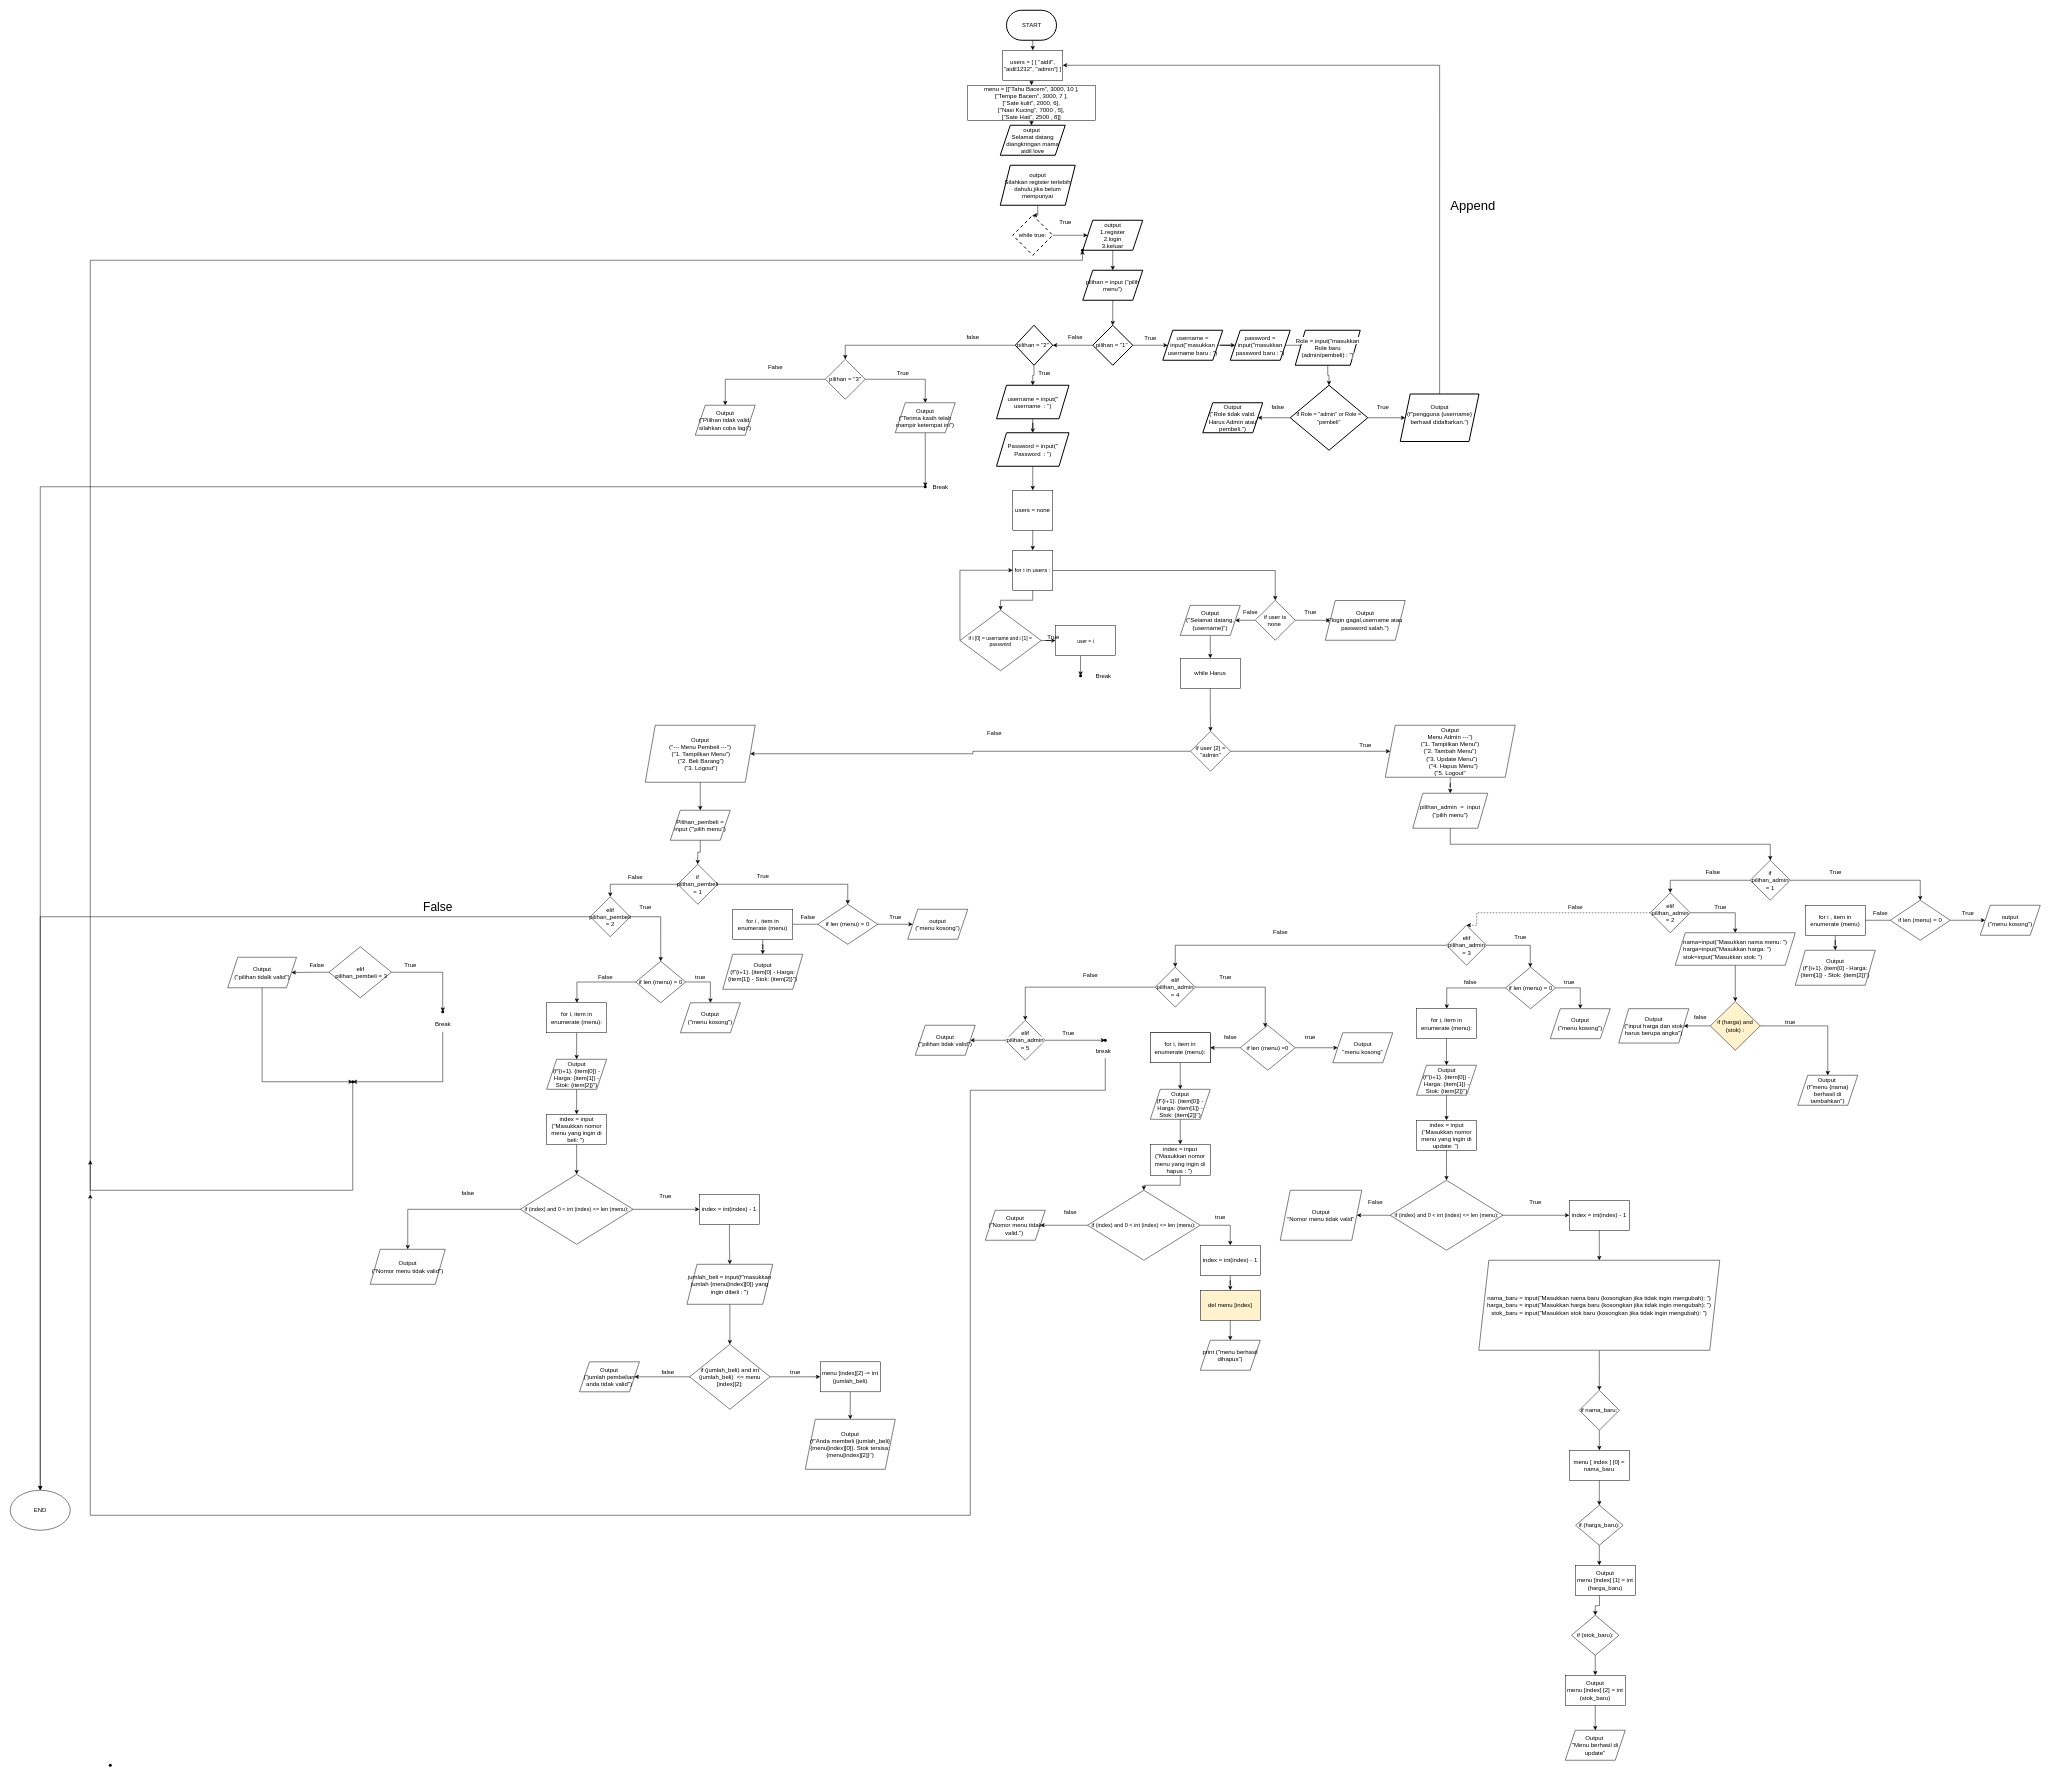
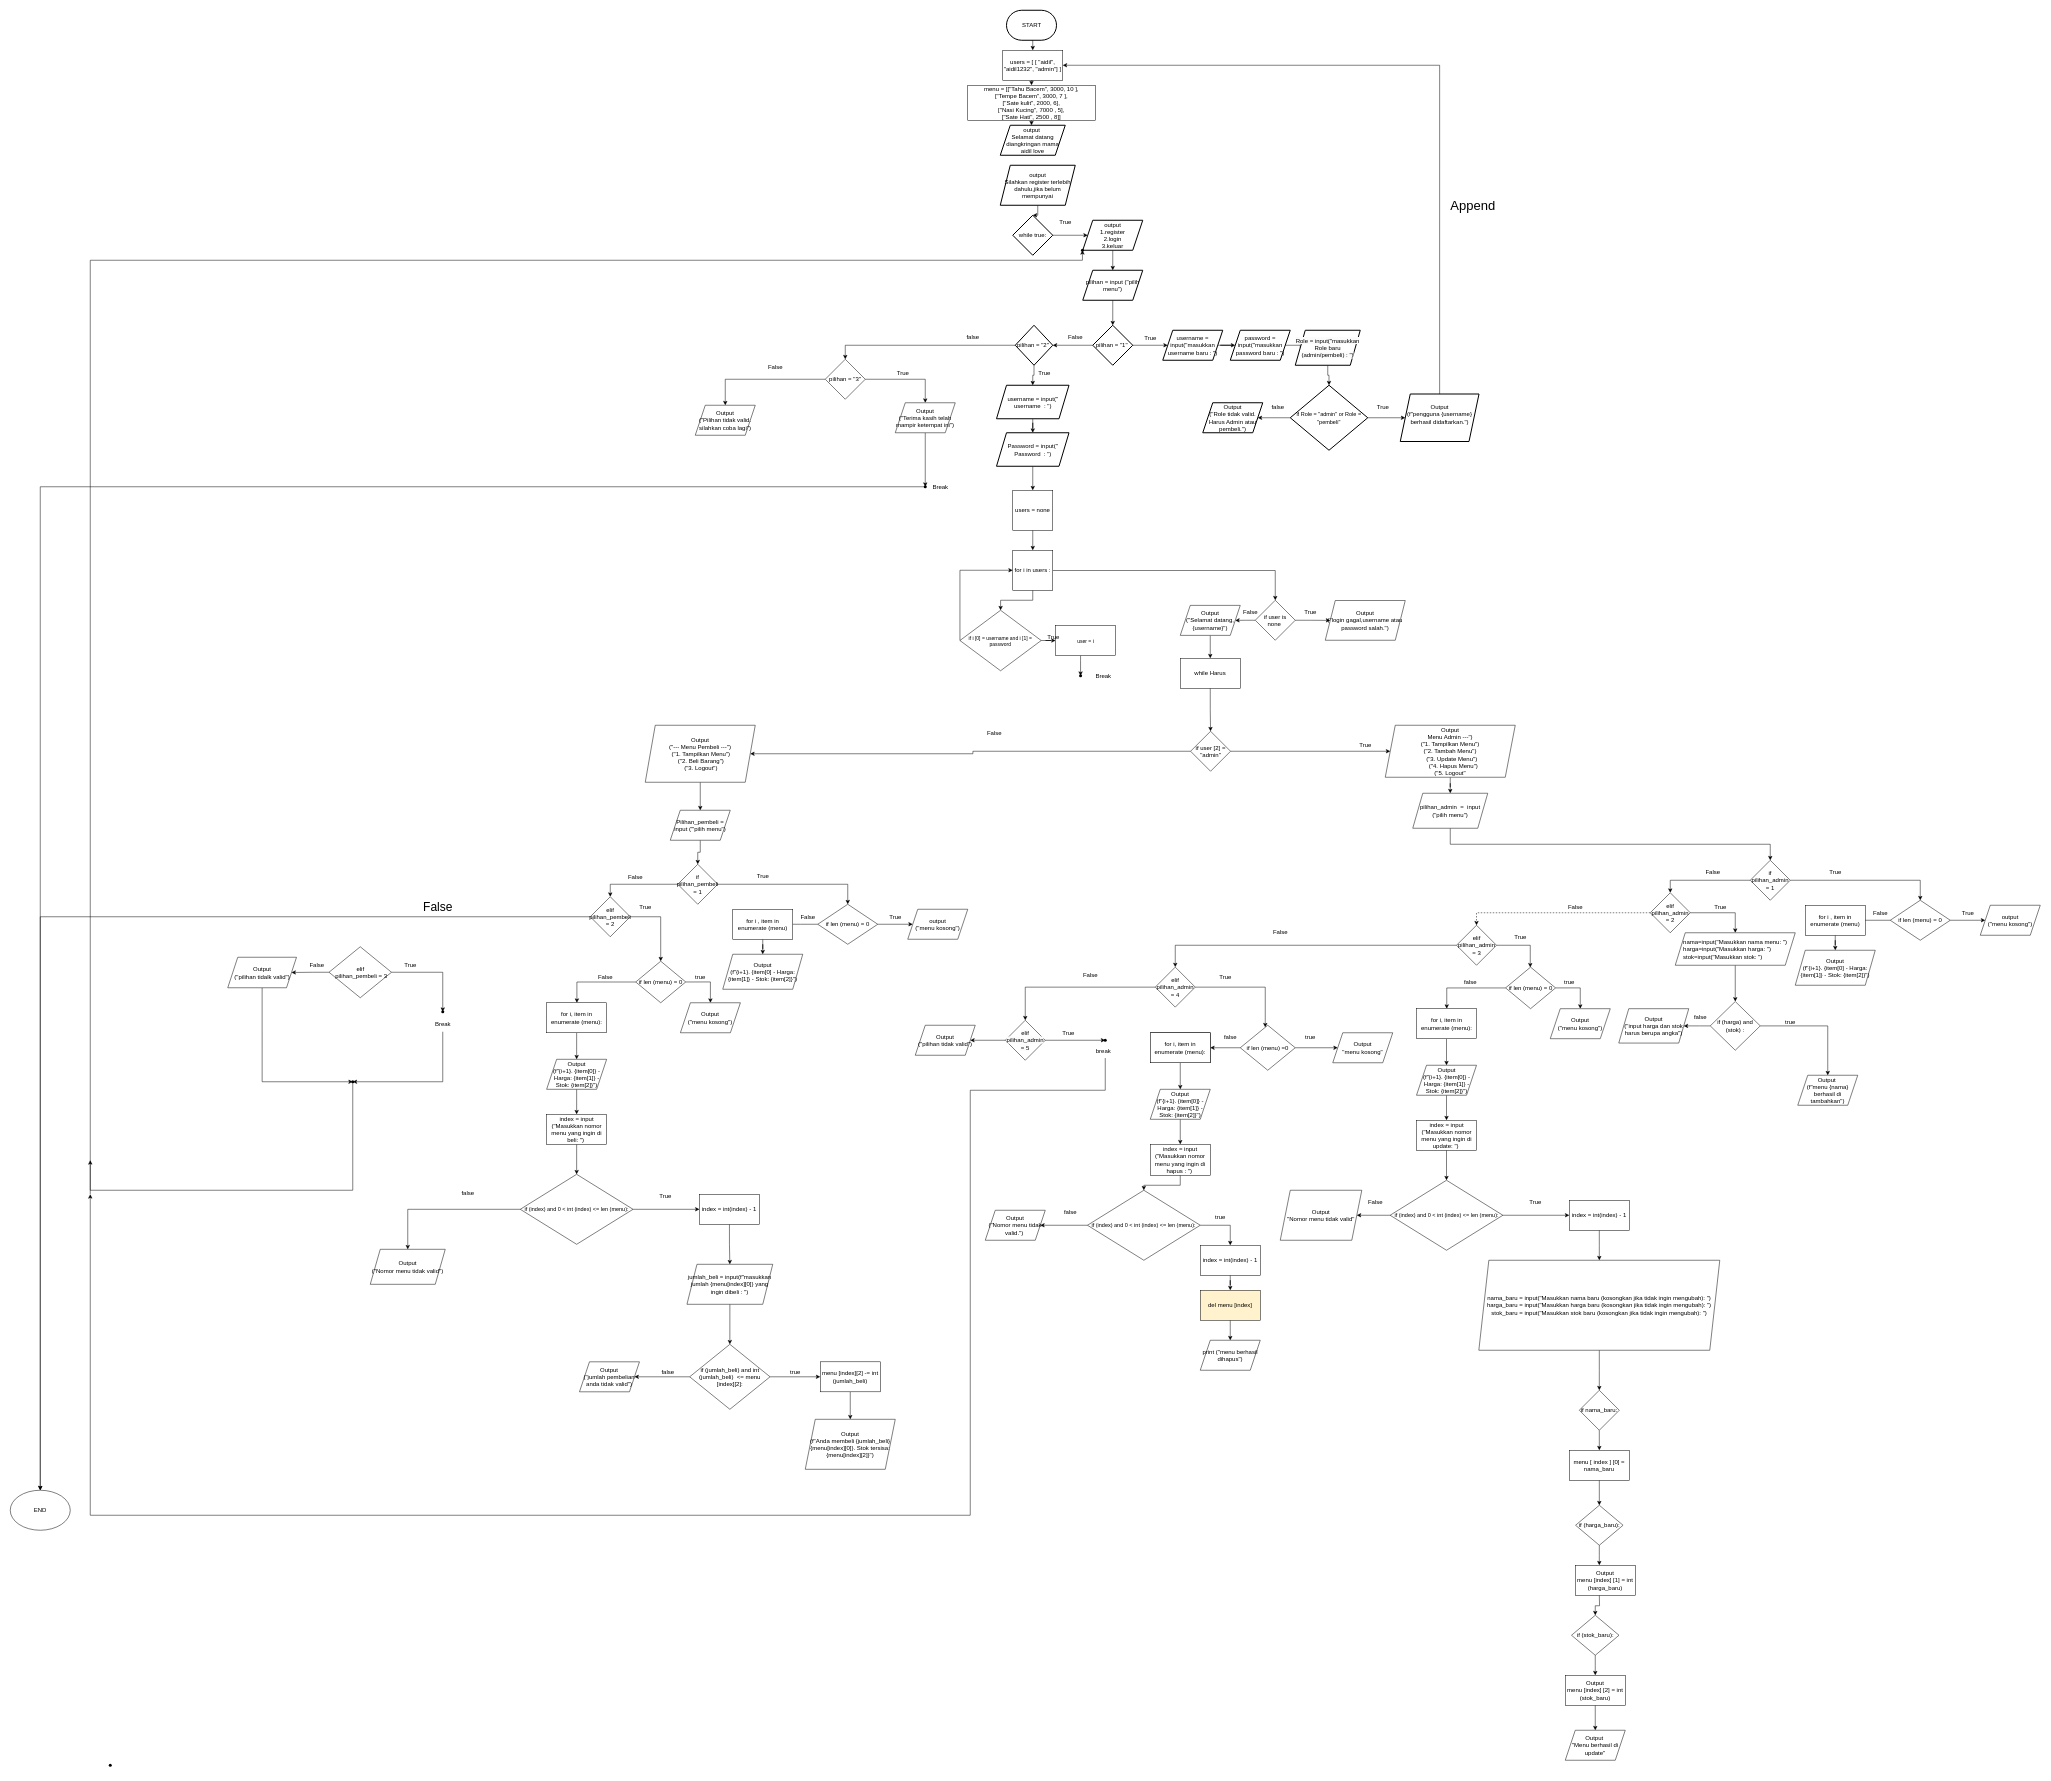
node "while true:": style dashed -> solid
node "elif pilihan_admin = 3": moved (1467, 945) -> (1477, 945)
node "if (harga) and (stok) :": fillcolor #fff2cc -> #ffffff
